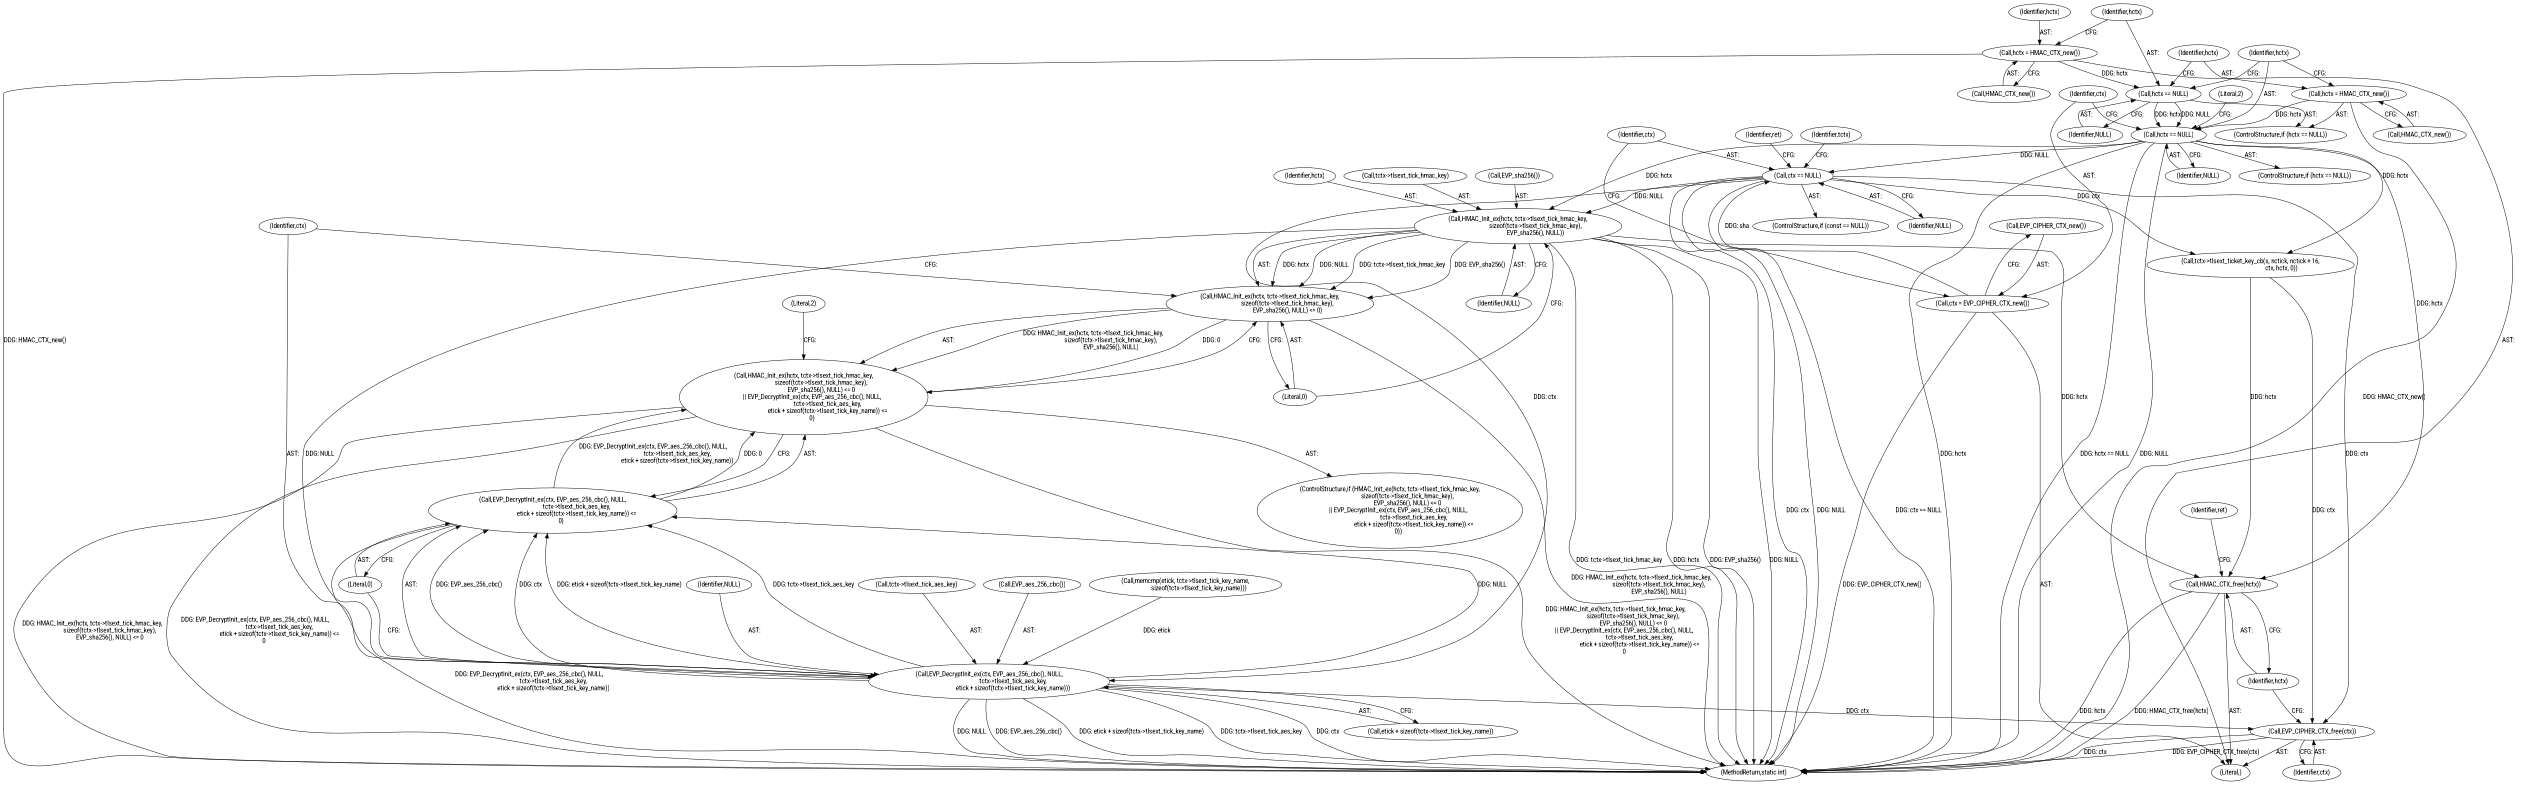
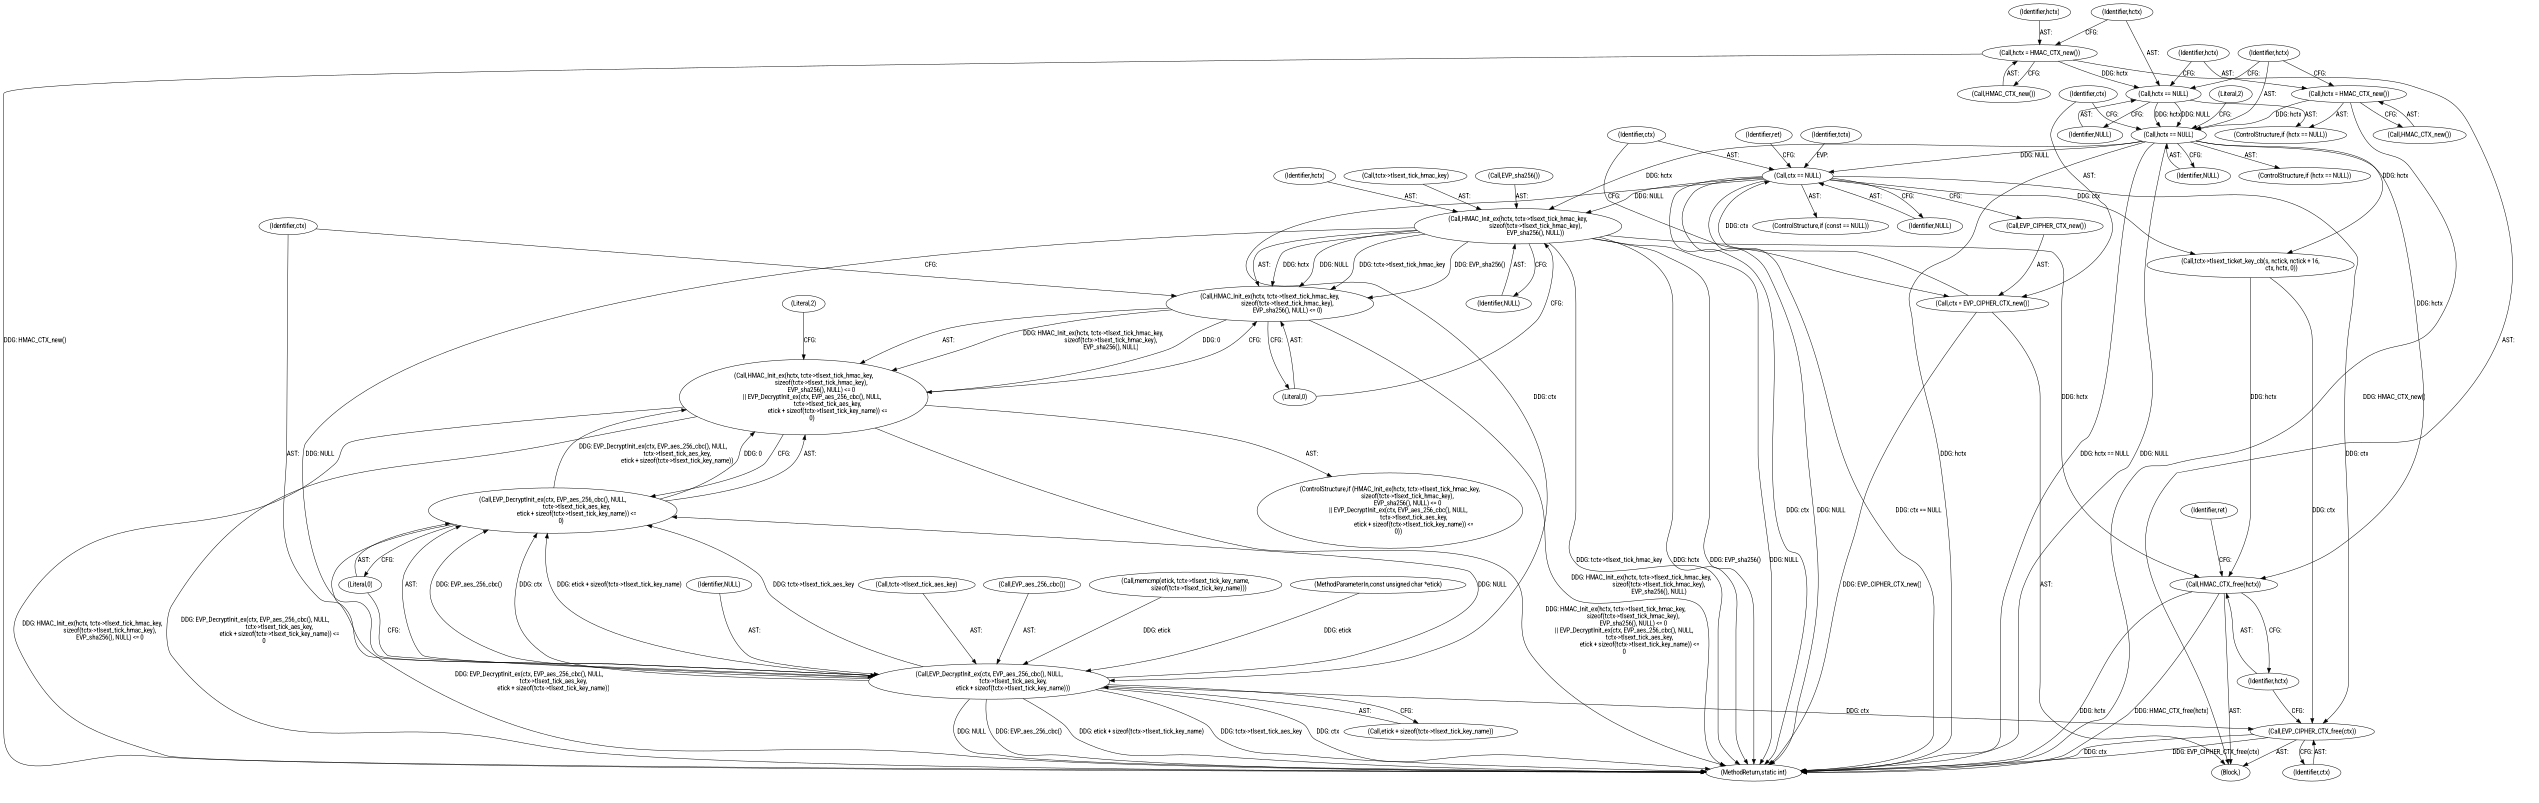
edge "(Identifier,tctx)" -> "(Call,ctx == NULL)": label "CFG: " -> "EVP: "
edge "(Call,ctx = EVP_CIPHER_CTX_new())" -> "(Call,ctx == NULL)": label "DDG: sha" -> "DDG: ctx"
edge "(Call,ctx = EVP_CIPHER_CTX_new())" -> "(Call,EVP_CIPHER_CTX_new())": now "(Call,ctx == NULL)" -> "(Call,EVP_CIPHER_CTX_new())"
node "(MethodParameterIn,const unsigned char *etick)": added
node "(Literal,)": label "(Literal,)" -> "(Block,)"
